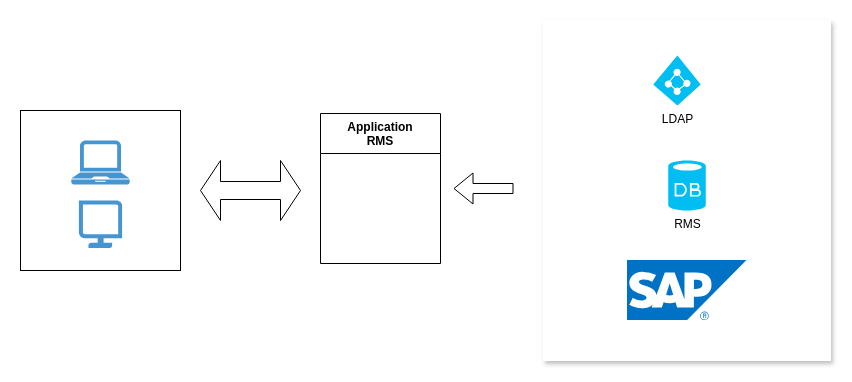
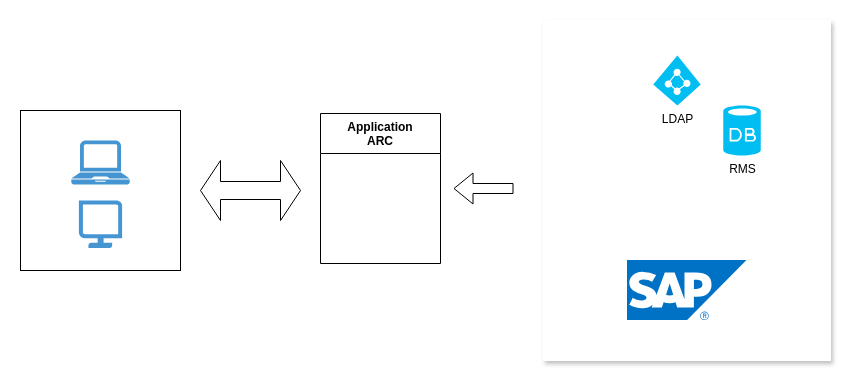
node "Application RMS": label "Application RMS" -> "Application ARC"
node "RMS": moved (687, 186) -> (742, 131)
